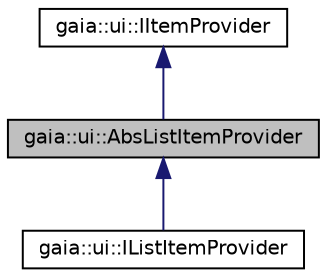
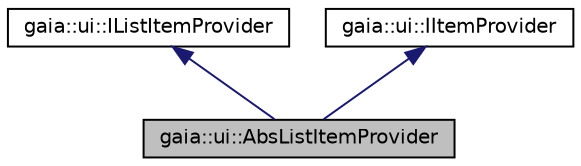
edge "gaia::ui::IListItemProvider" -> "gaia::ui::AbsListItemProvider": reversed
